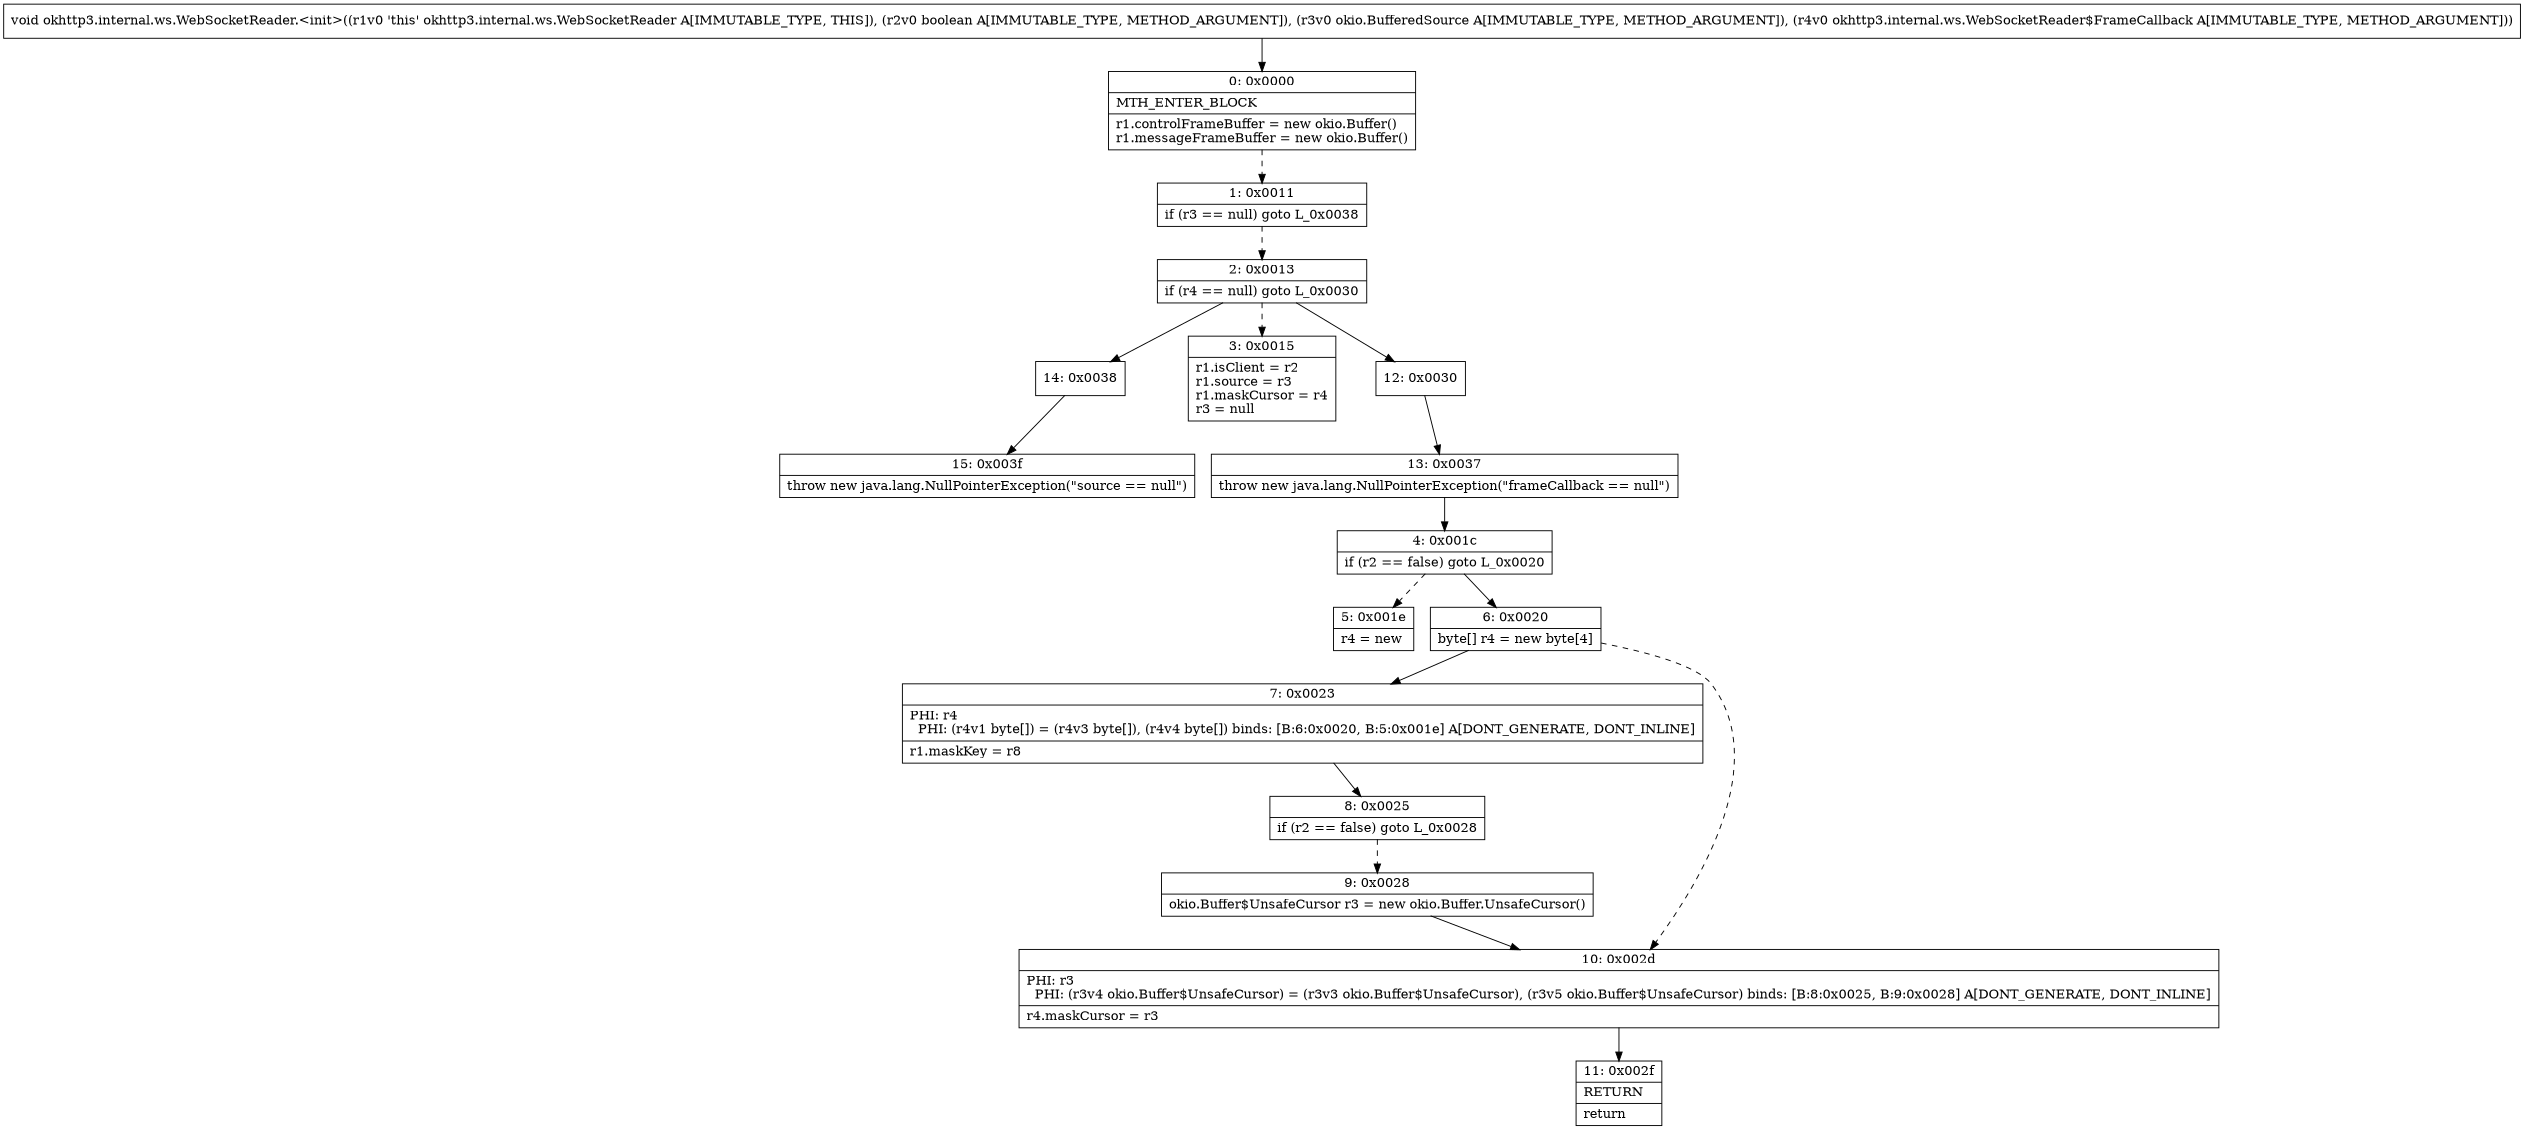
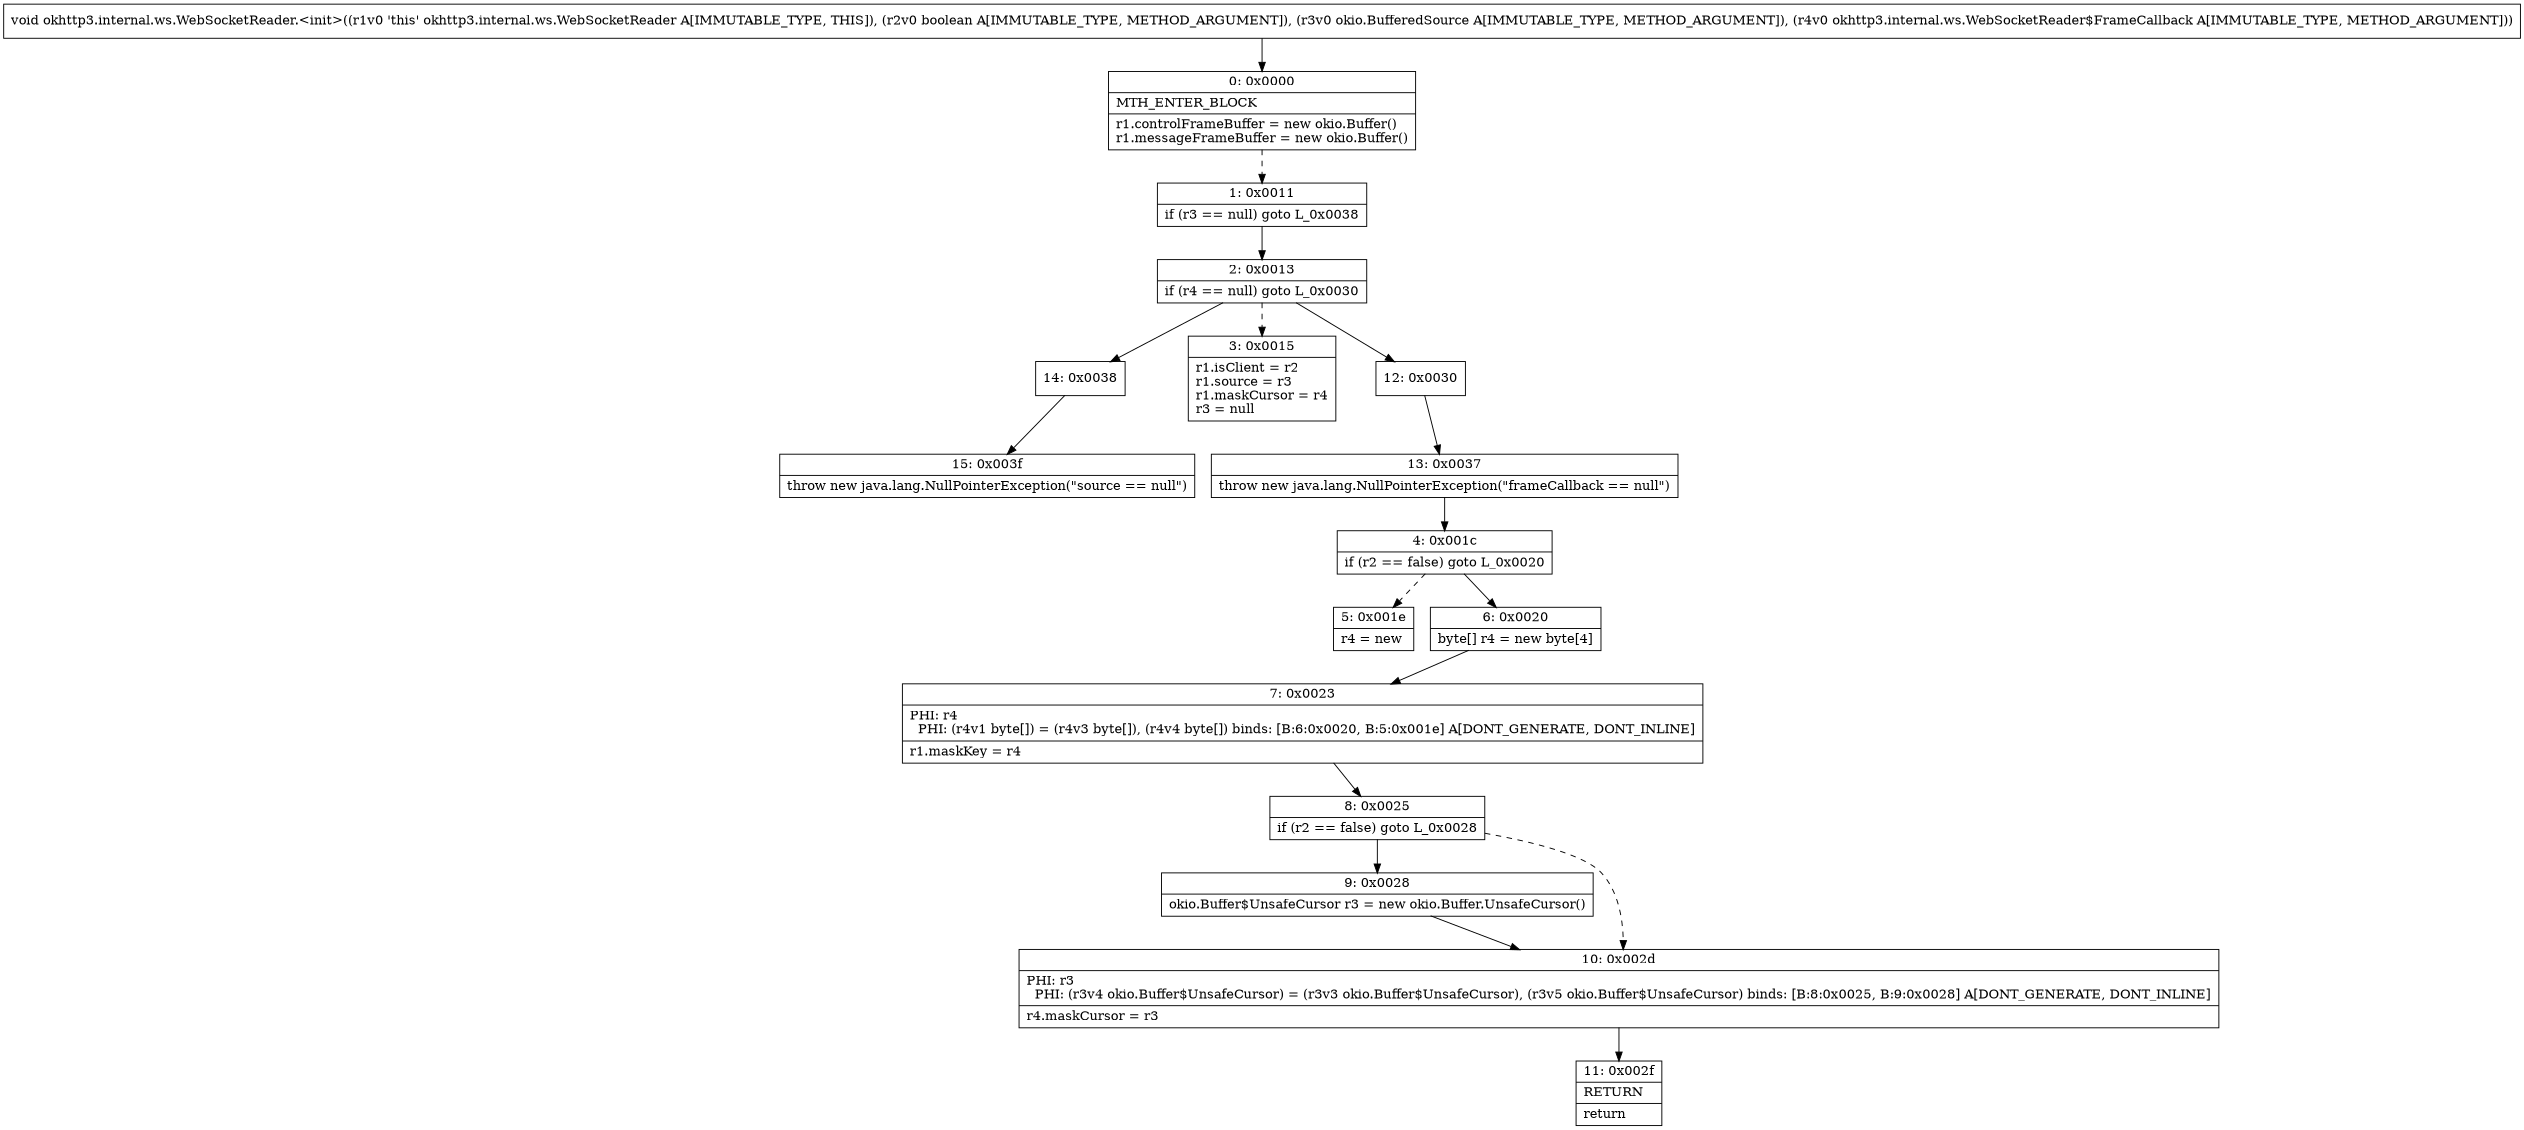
edge "1: 0x0011" -> "2: 0x0013": style dashed -> solid
node "7: 0x0023": text "r1.maskKey = r8" -> "r1.maskKey = r4"
edge "6: 0x0020" -> "10: 0x002d": now "8: 0x0025" -> "10: 0x002d"
edge "8: 0x0025" -> "9: 0x0028": style dashed -> solid
